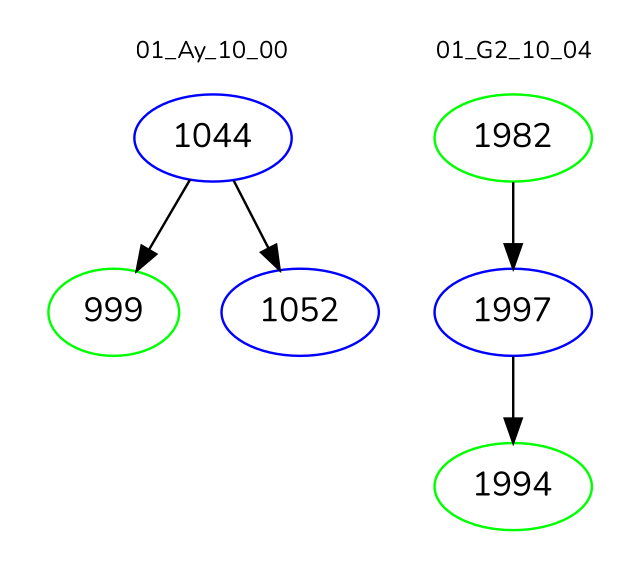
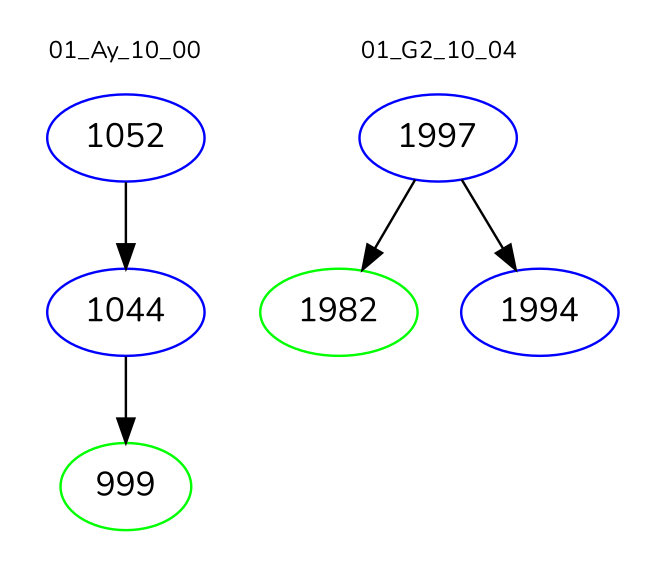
edge "1982" -> "1997": reversed
edge "1044" -> "1052": reversed
node "1994": color green -> blue
